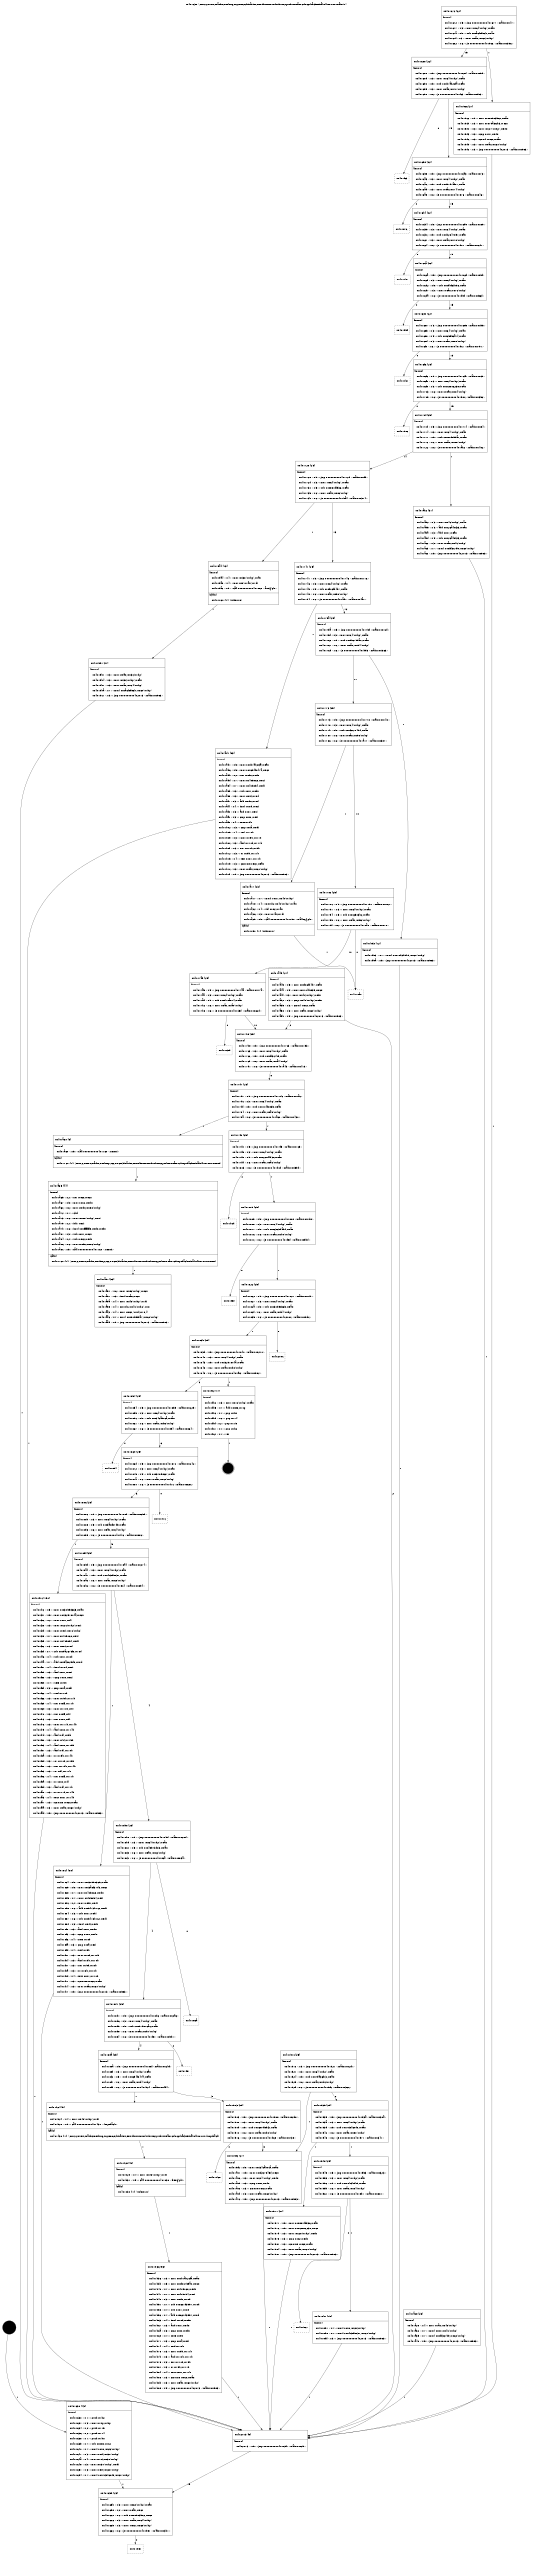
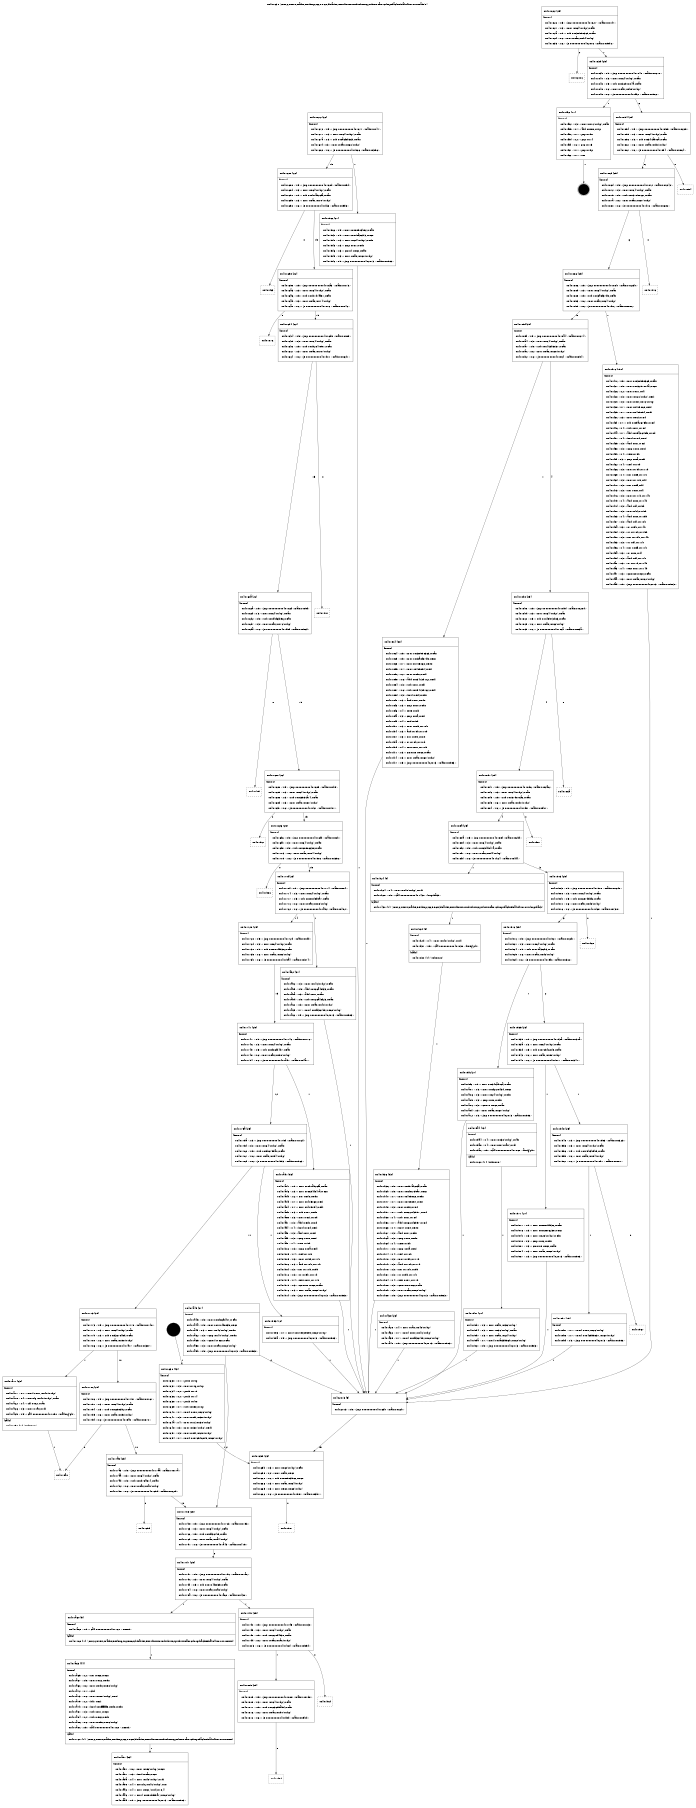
edge "0x401728 [25]" -> "0x4019a4 [13]": removed, label "1"
edge "0x401809 [25]" -> "0x401822 [25]": removed, label "7"
edge "0x401903 [25]" -> "0x4019fc [27]": now "0x401903 [25]" -> "0x40191c [25]"
